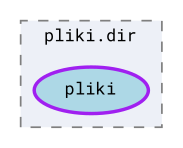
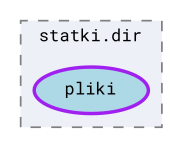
cluster "pliki.dir": label "pliki.dir" -> "statki.dir"
